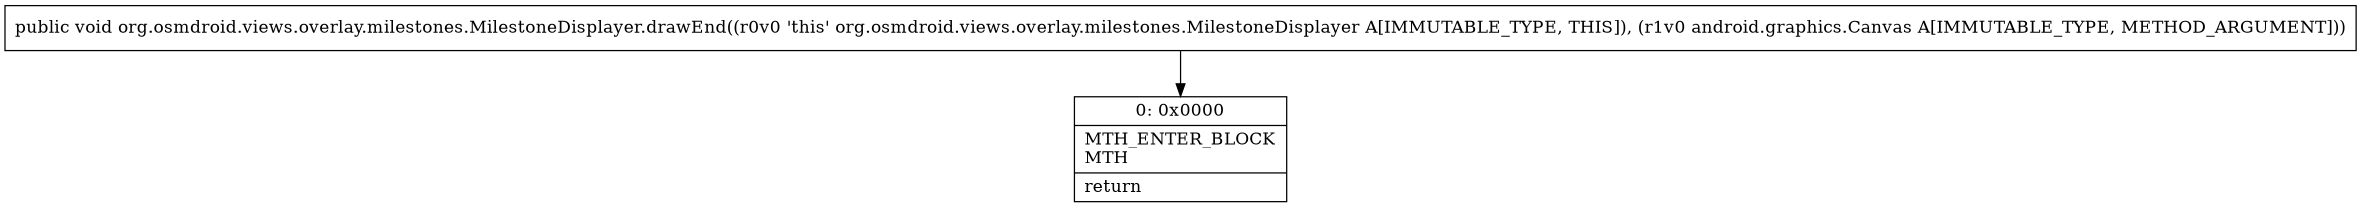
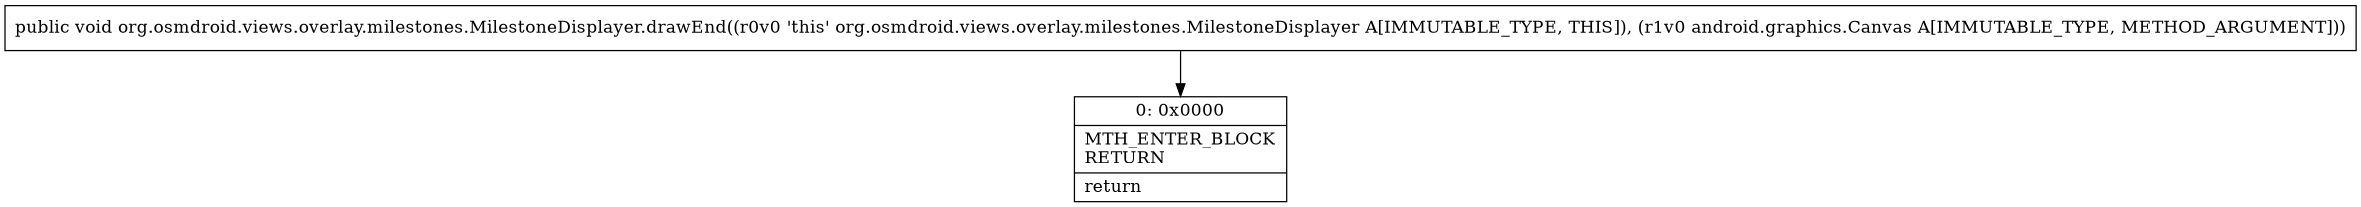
node "0: 0x0000": text "MTH" -> "RETURN"
